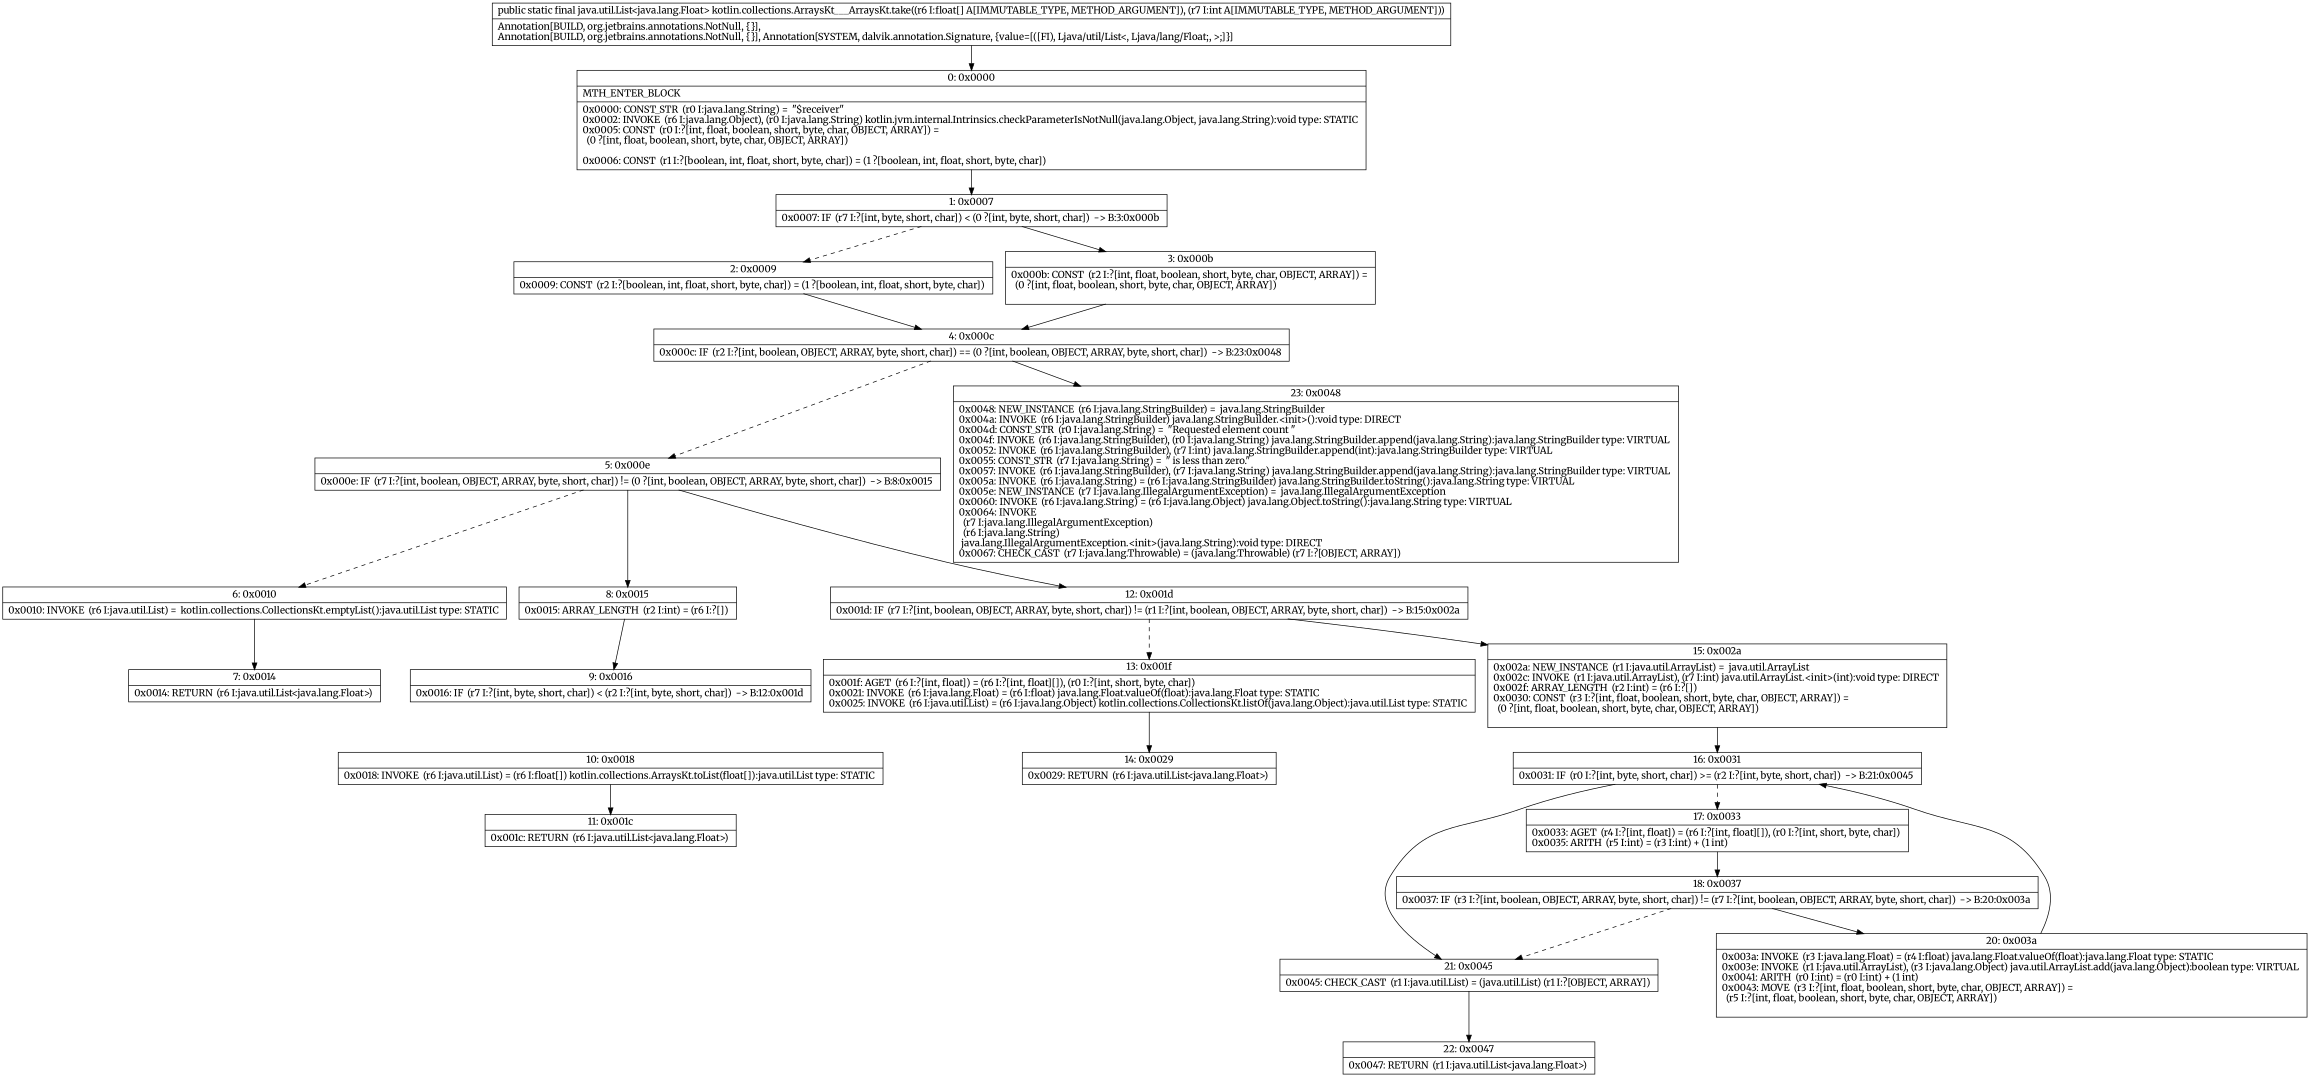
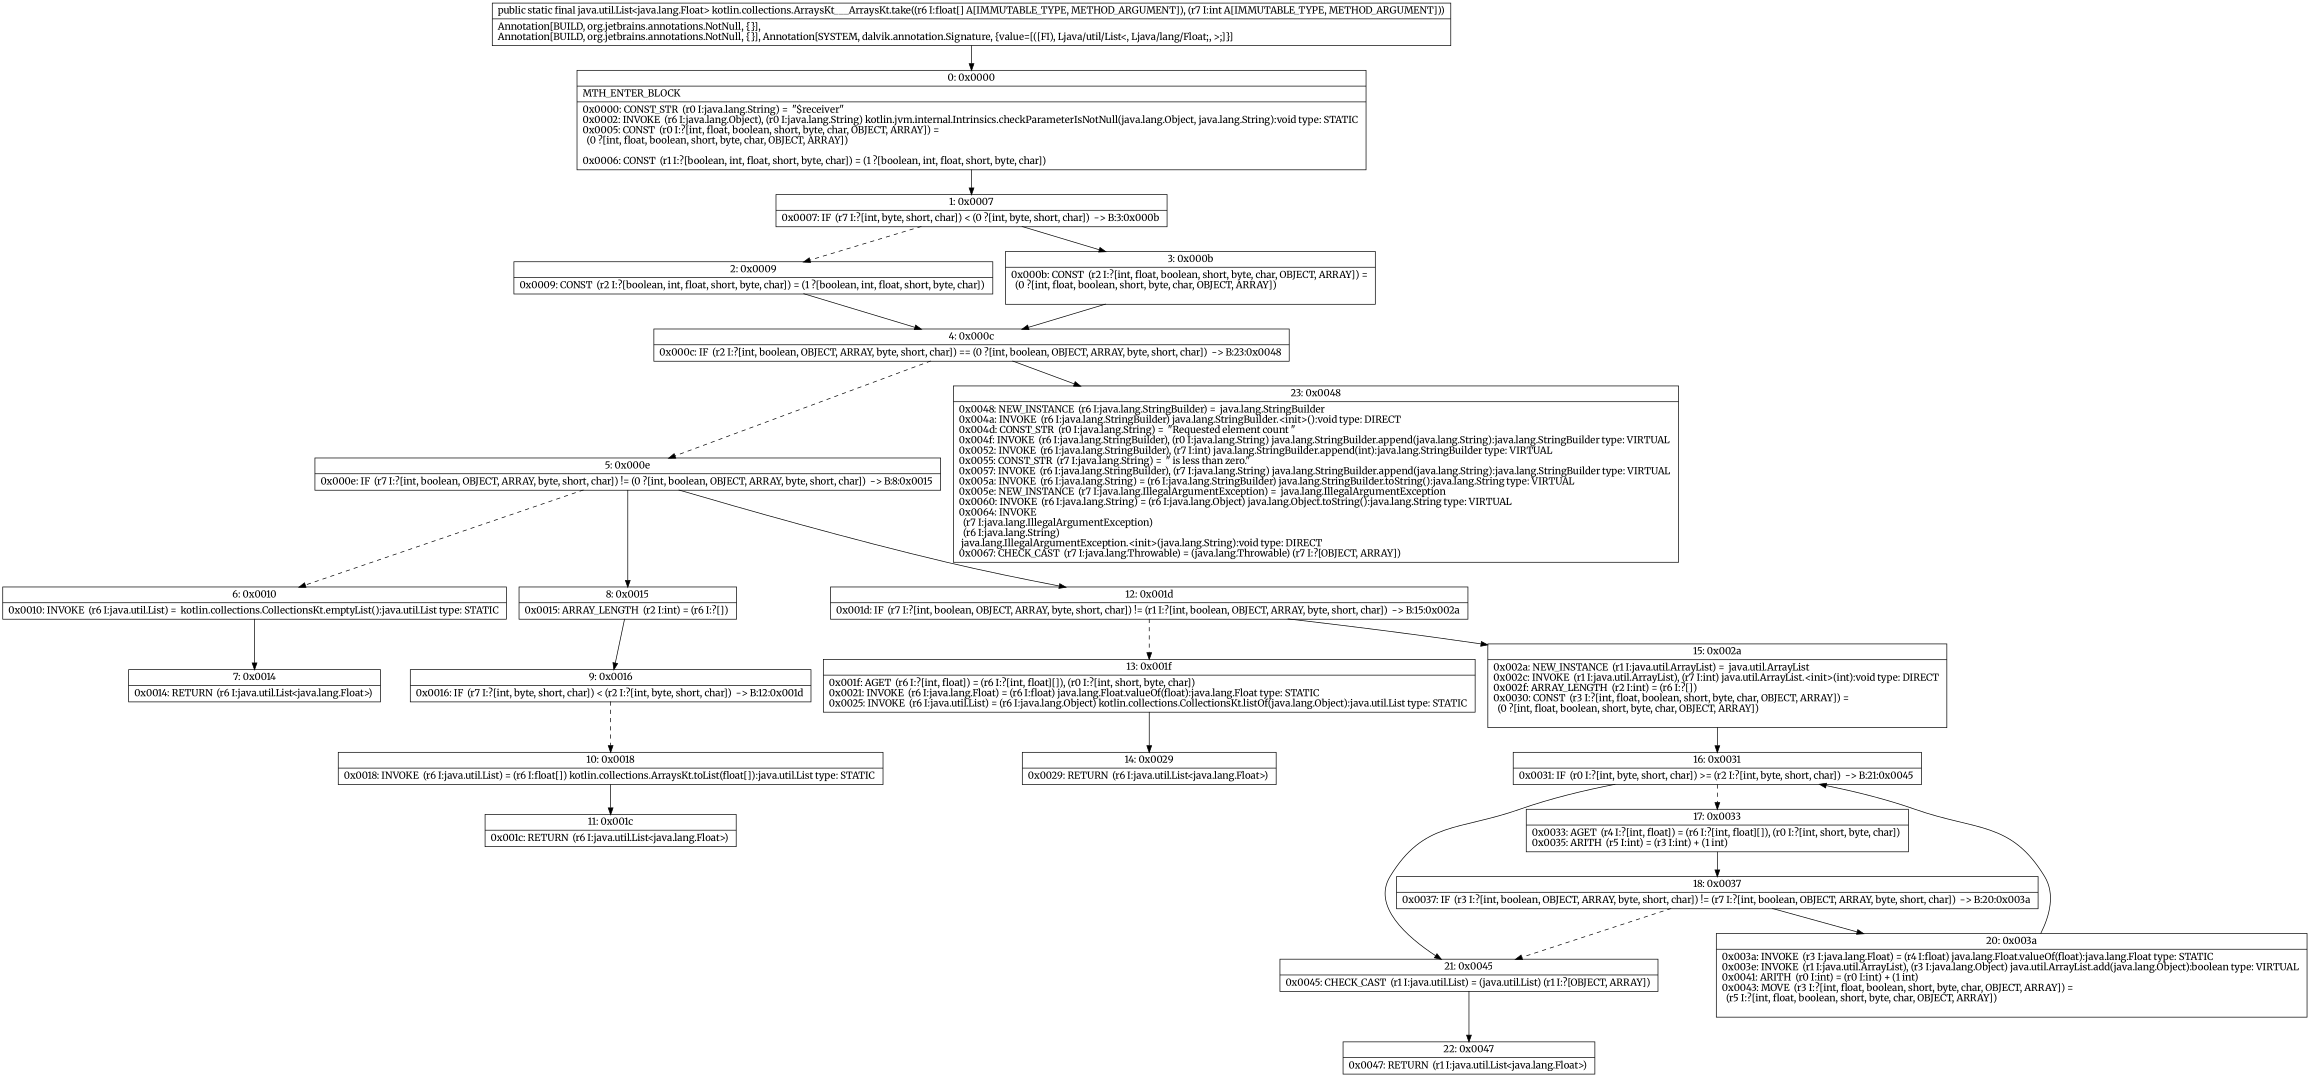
edge "9: 0x0016" -> "10: 0x0018": added
